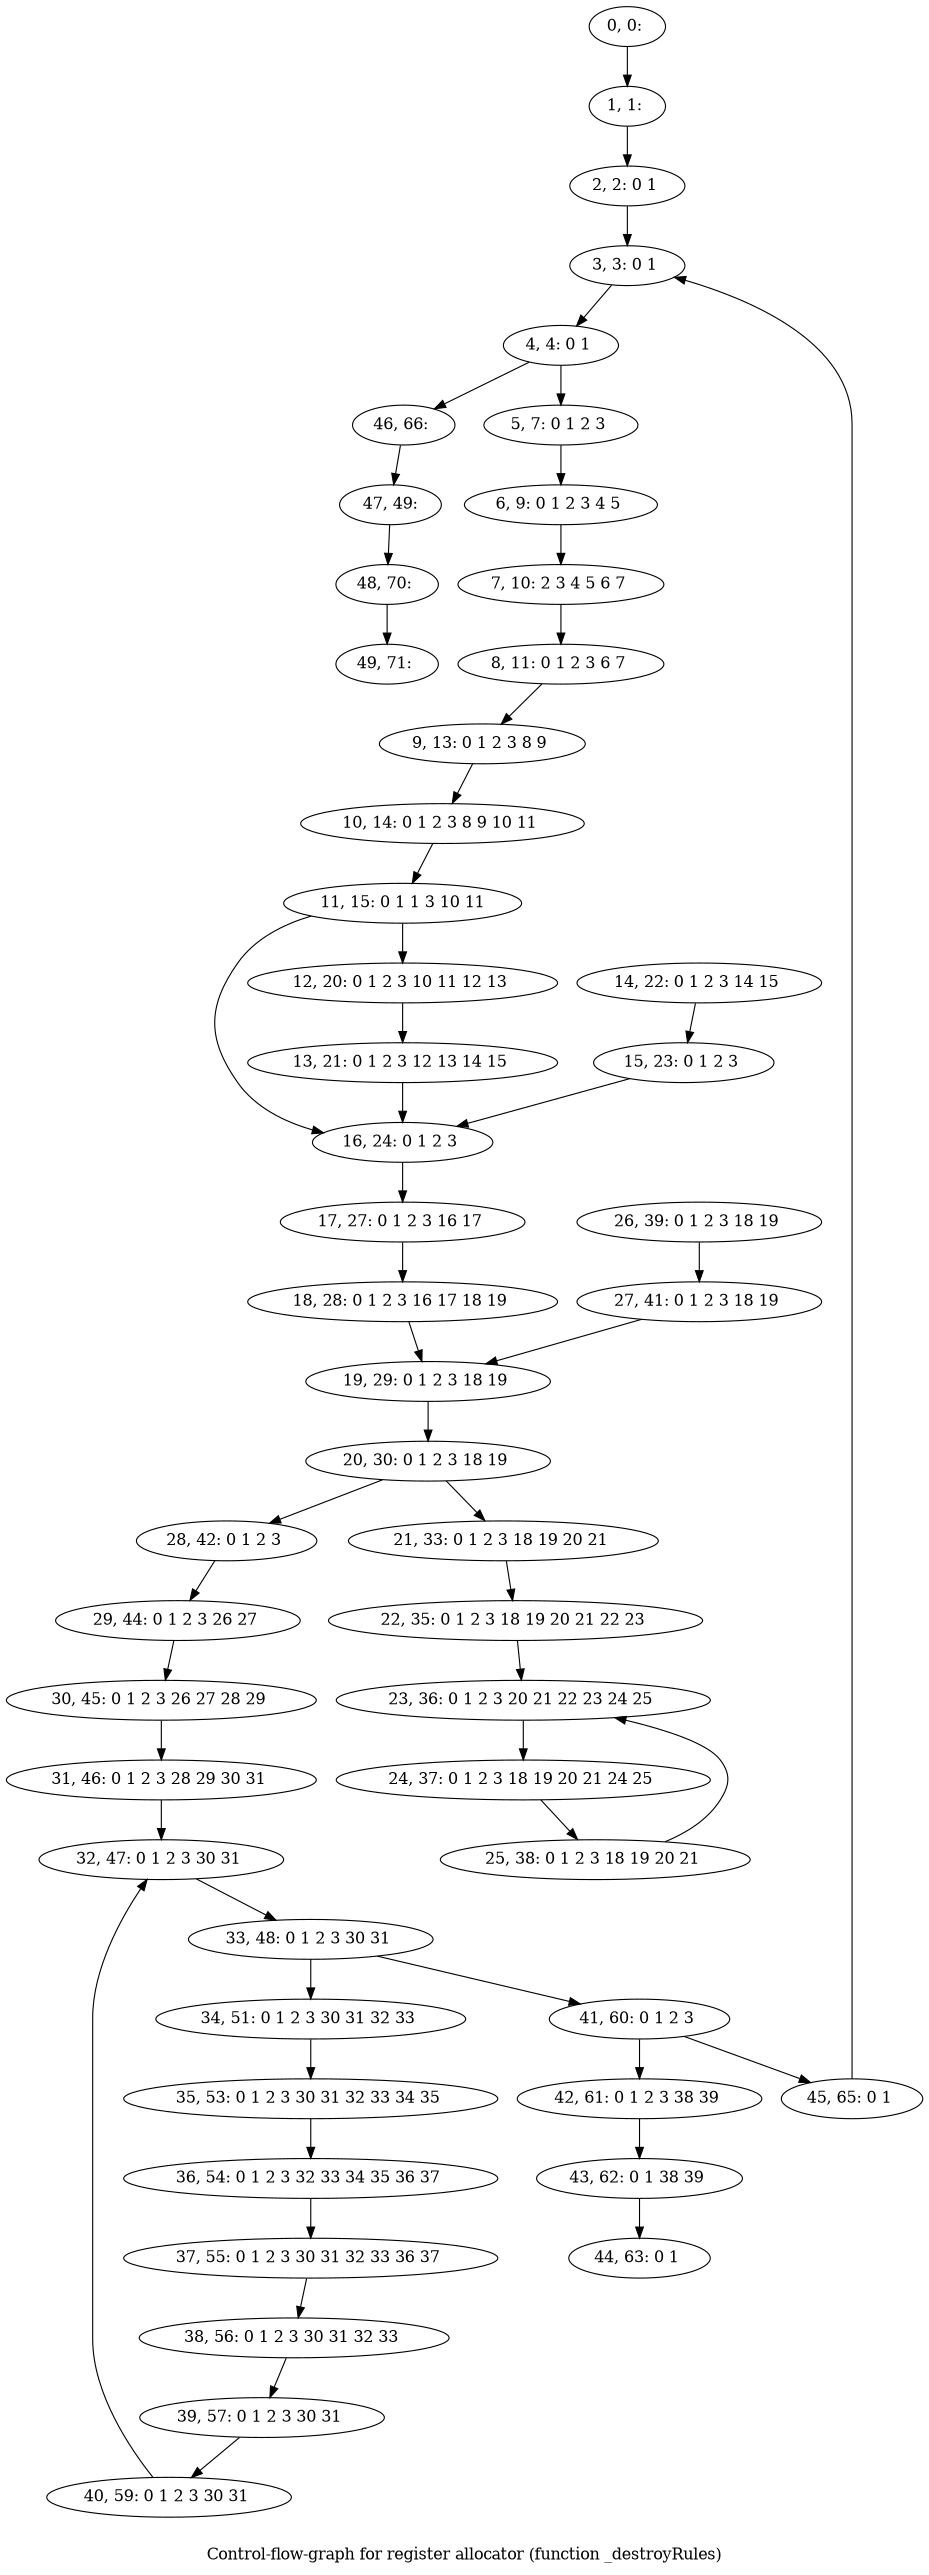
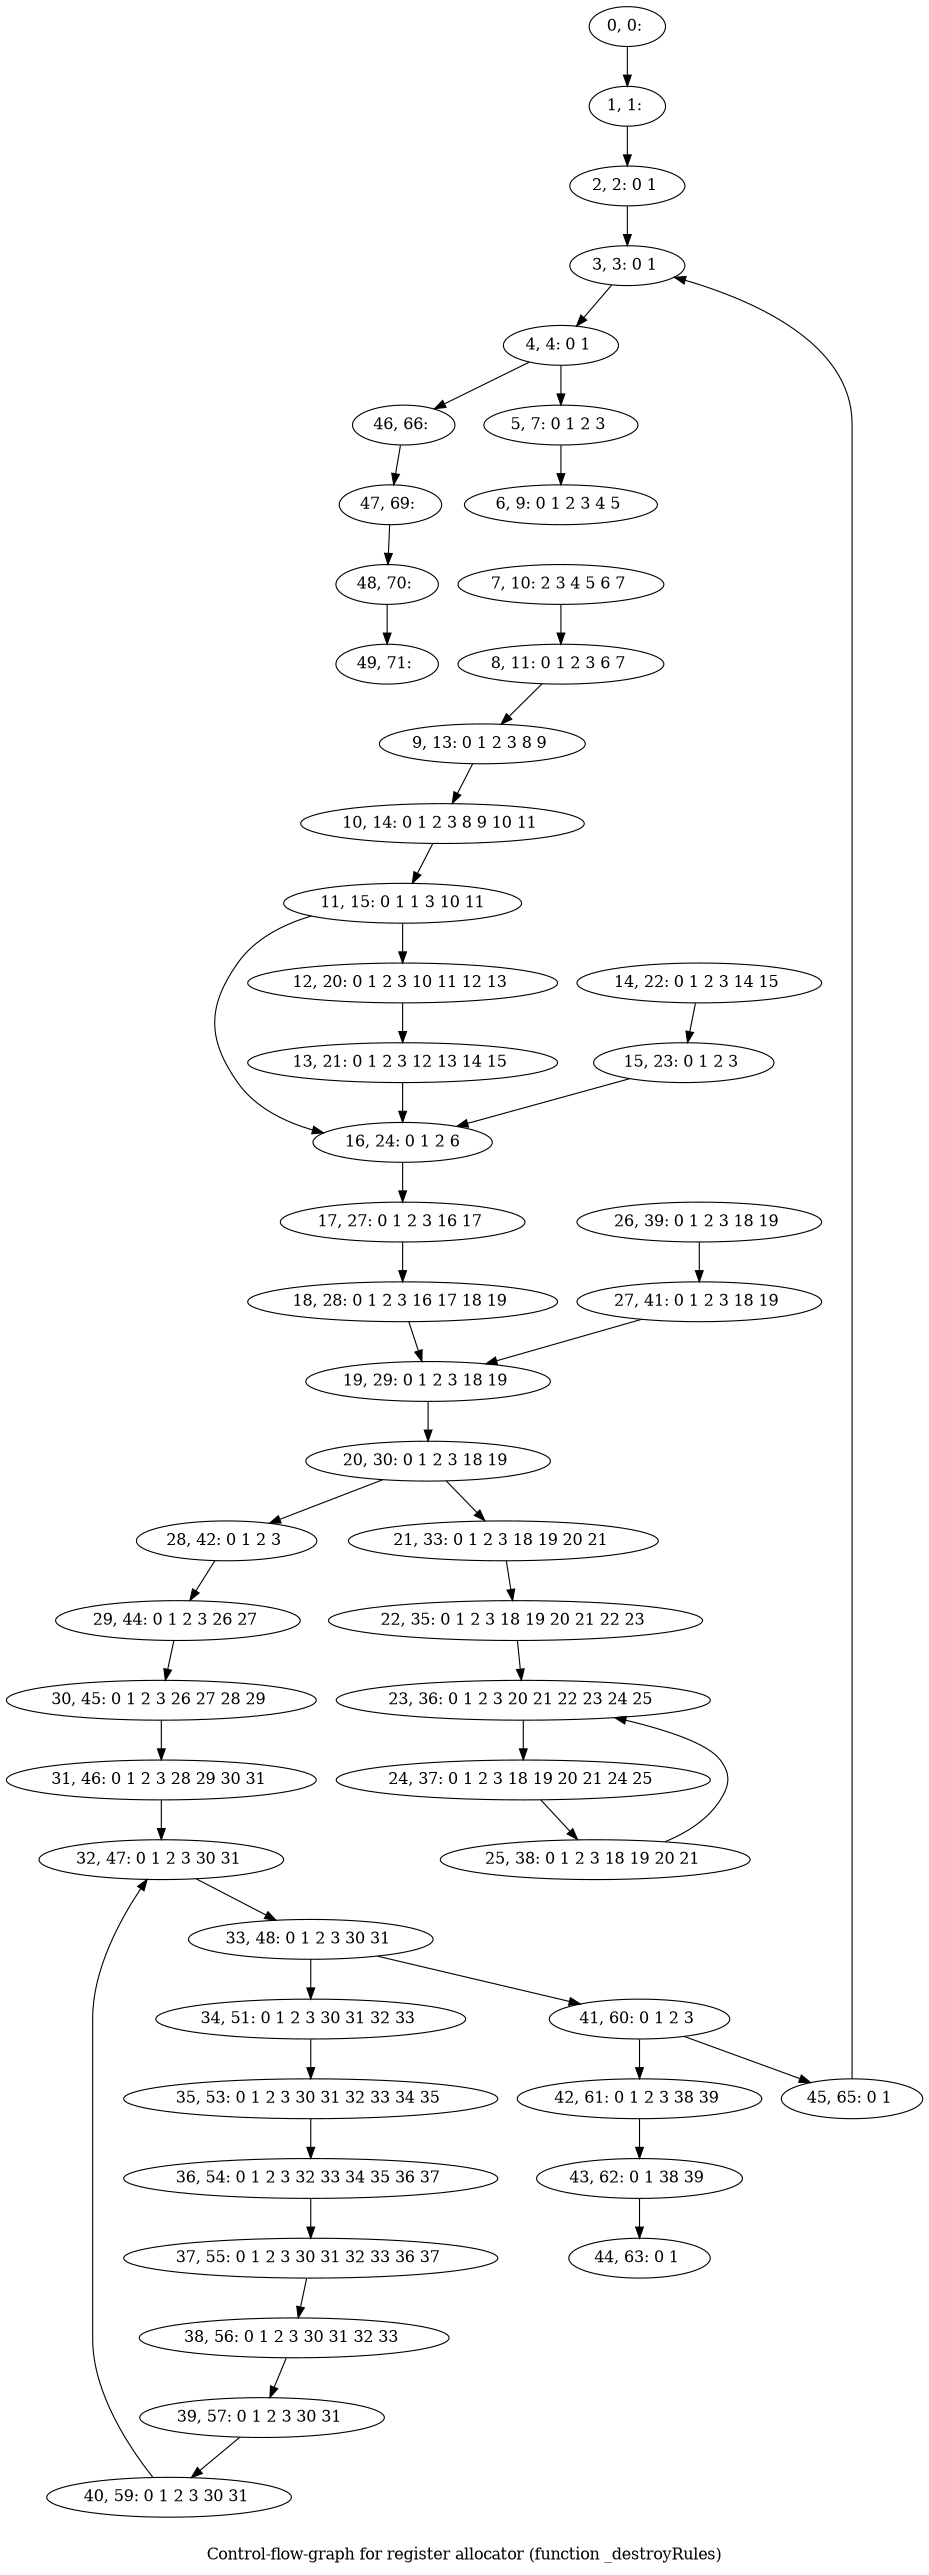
node "47, 49:": label "47, 49:" -> "47, 69:"
edge "6, 9: 0 1 2 3 4 5" -> "7, 10: 2 3 4 5 6 7": removed
node "16, 24: 0 1 2 3": label "16, 24: 0 1 2 3" -> "16, 24: 0 1 2 6"
